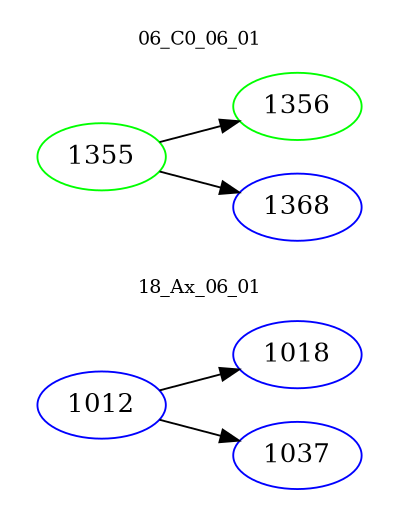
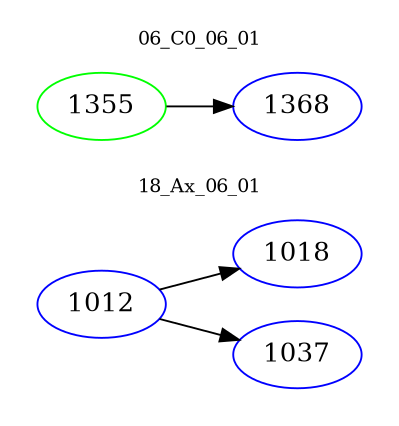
node "1356": removed
